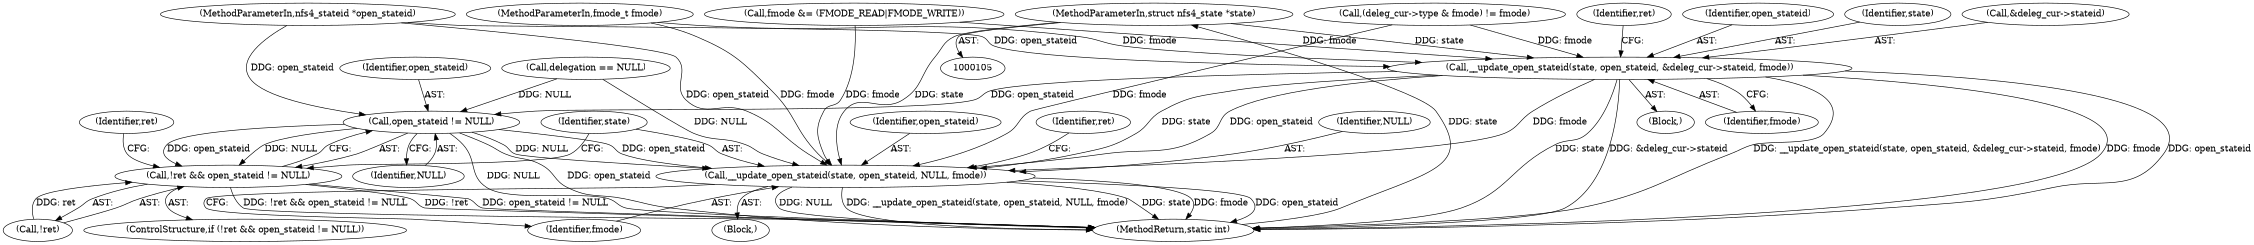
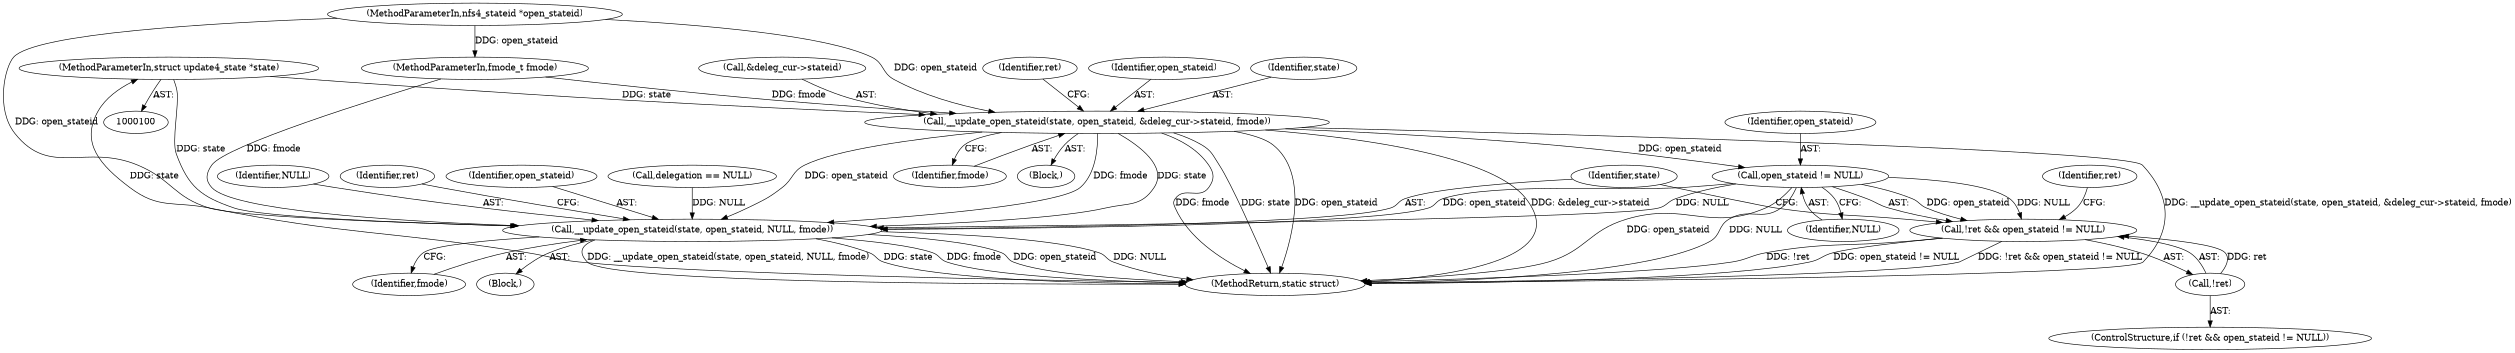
node "(Call,fmode &= (FMODE_READ|FMODE_WRITE))": removed
node "(MethodParameterIn,struct nfs4_state *state)": label "(MethodParameterIn,struct nfs4_state *state)" -> "(MethodParameterIn,struct update4_state *state)"
node "(Call,(deleg_cur->type & fmode) != fmode)": removed
node "1000105": label "1000105" -> "1000100"
edge "(MethodParameterIn,nfs4_stateid *open_stateid)" -> "(Call,open_stateid != NULL)": now "(MethodParameterIn,nfs4_stateid *open_stateid)" -> "(MethodParameterIn,fmode_t fmode)"
edge "(Call,delegation == NULL)" -> "(Call,open_stateid != NULL)": removed, label "DDG: NULL"
edge "(Call,!ret && open_stateid != NULL)" -> "(Call,open_stateid != NULL)": removed, label "CFG:"
edge "(Call,!ret && open_stateid != NULL)" -> "(ControlStructure,if (!ret && open_stateid != NULL))": now "(Call,!ret)" -> "(ControlStructure,if (!ret && open_stateid != NULL))"
node "(MethodReturn,static int)": label "(MethodReturn,static int)" -> "(MethodReturn,static struct)"
